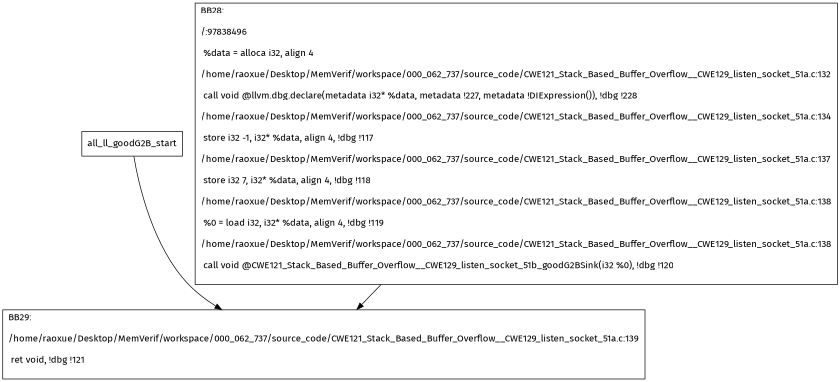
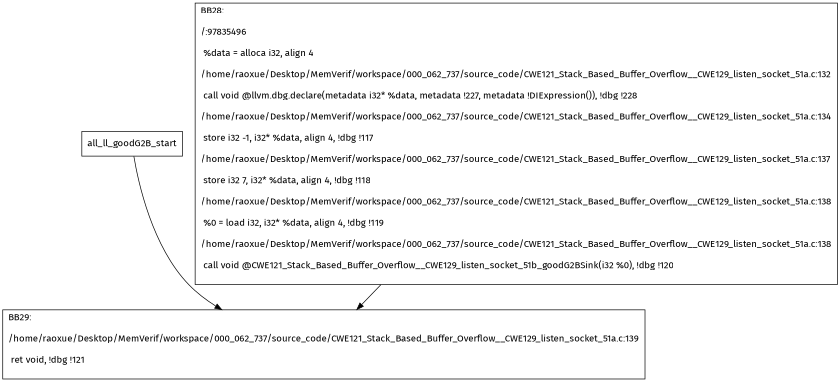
node "BB28:": text "/:97838496" -> "/:97835496"
